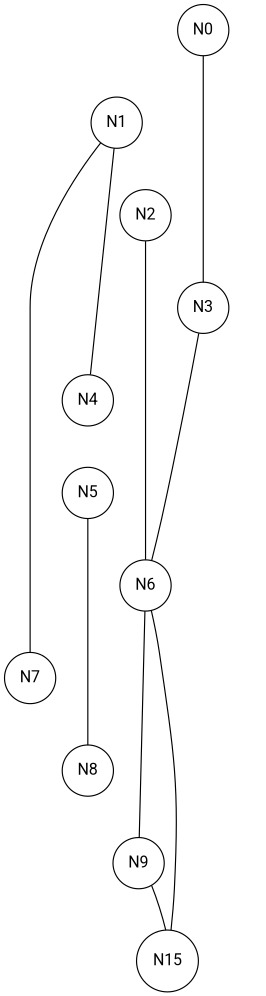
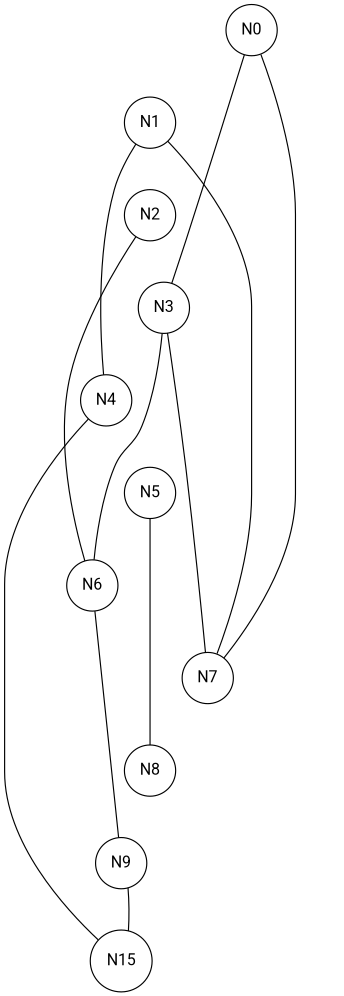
edge "N0" -- "N7": added
edge "N3" -- "N7": added
edge "N6" -- "N15": now "N4" -- "N15"
